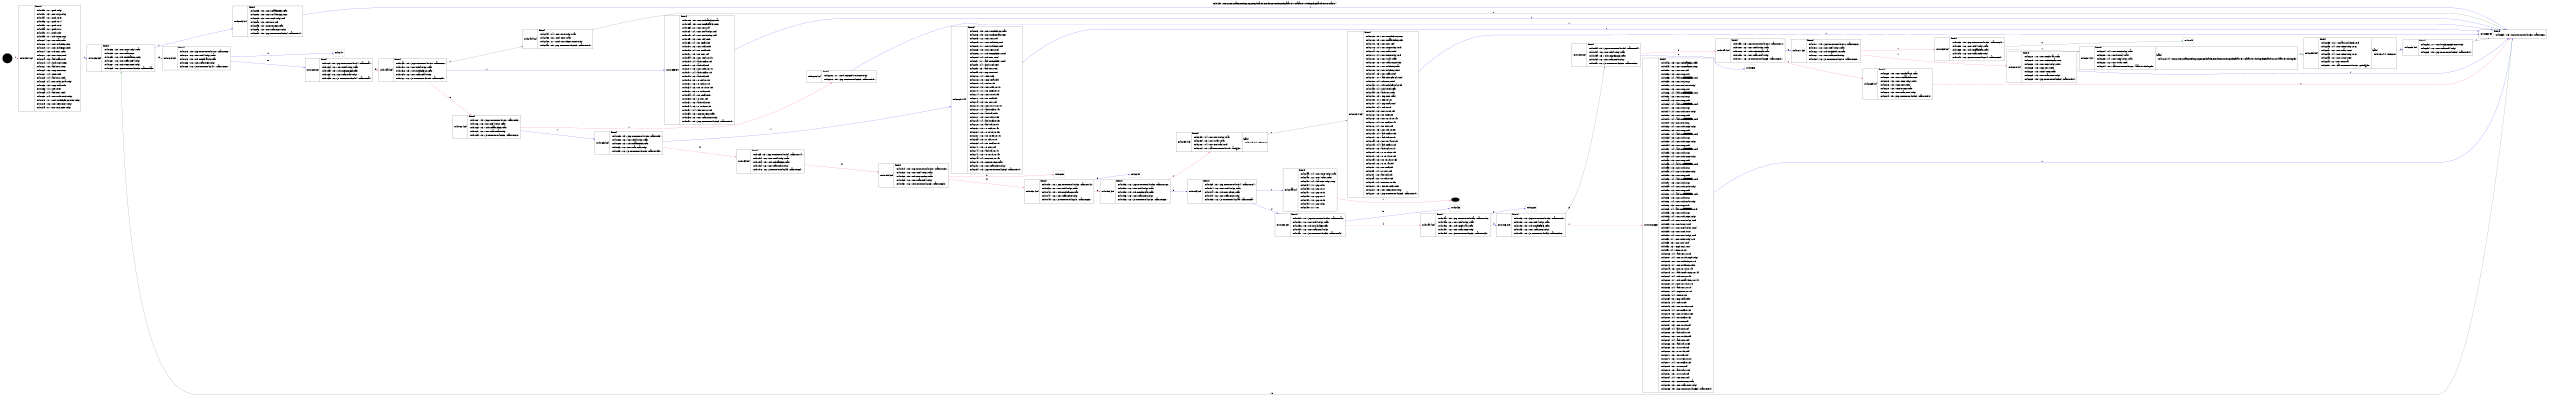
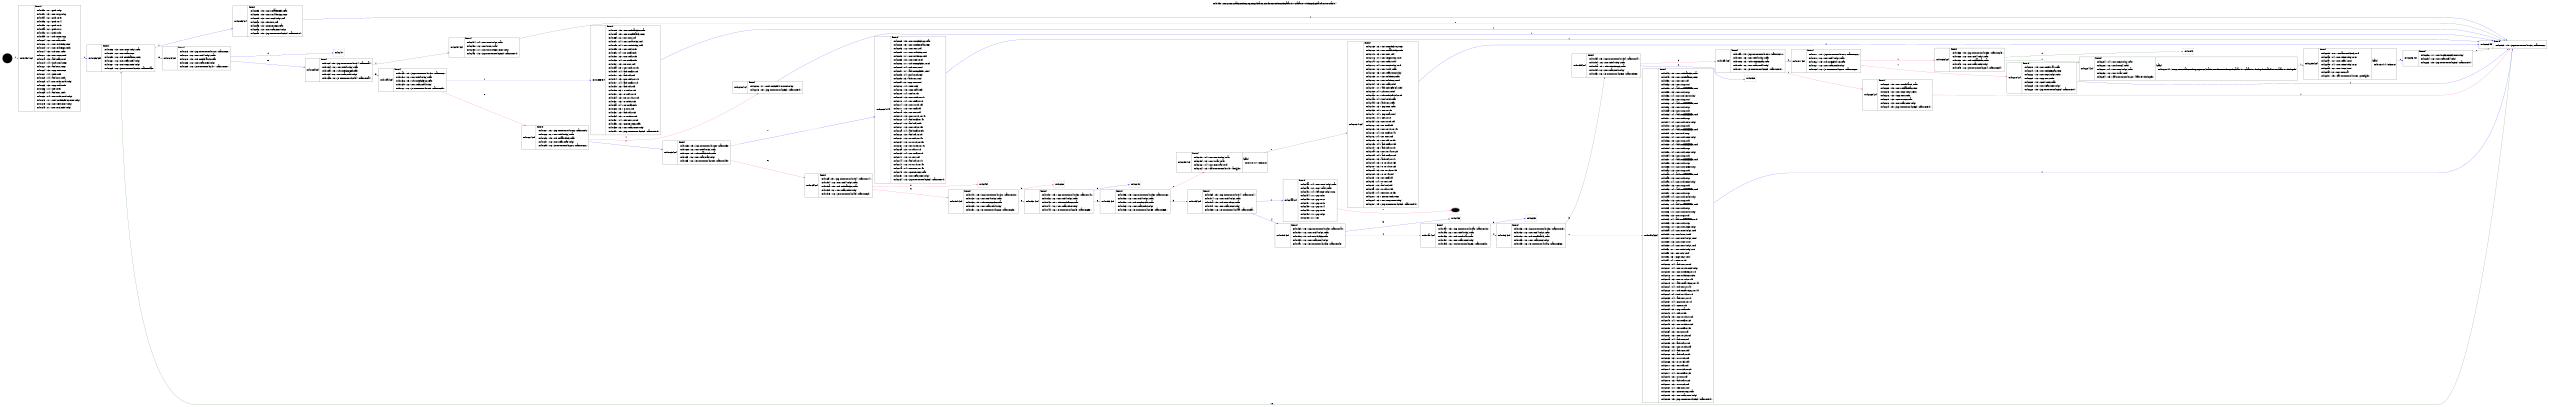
edge "0x401cab [28]" -> "0x402494 [22]": now "0x401c8f [28]" -> "0x402494 [22]"
node "0x4024bf": added
